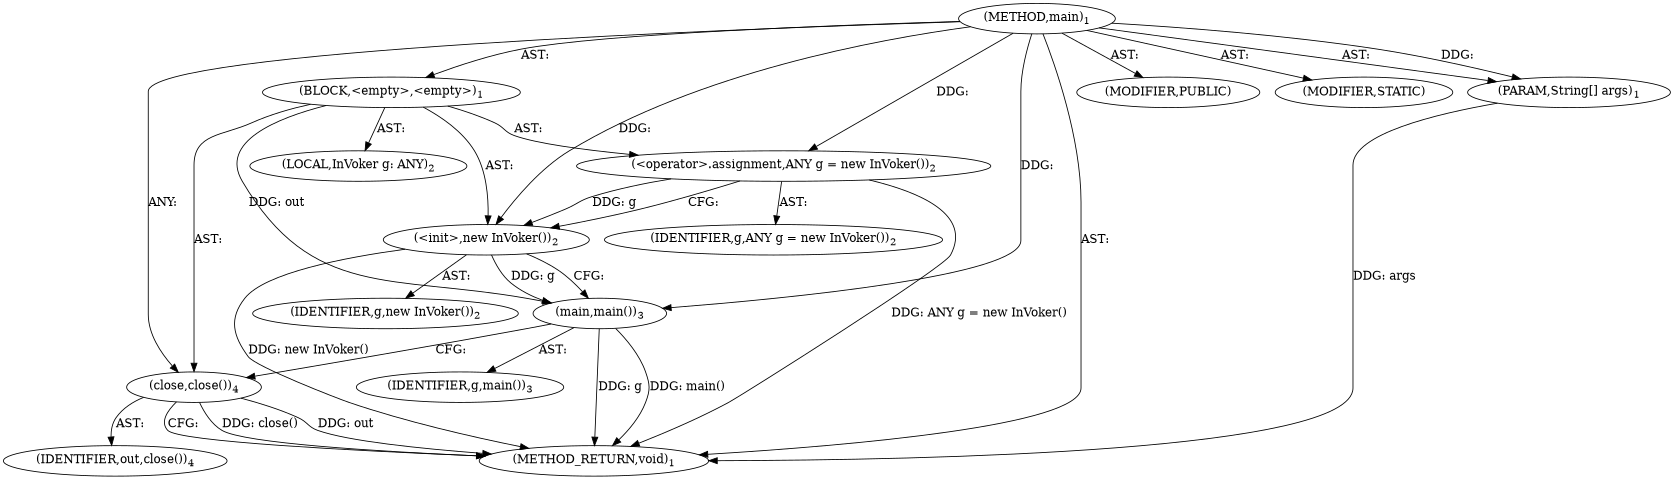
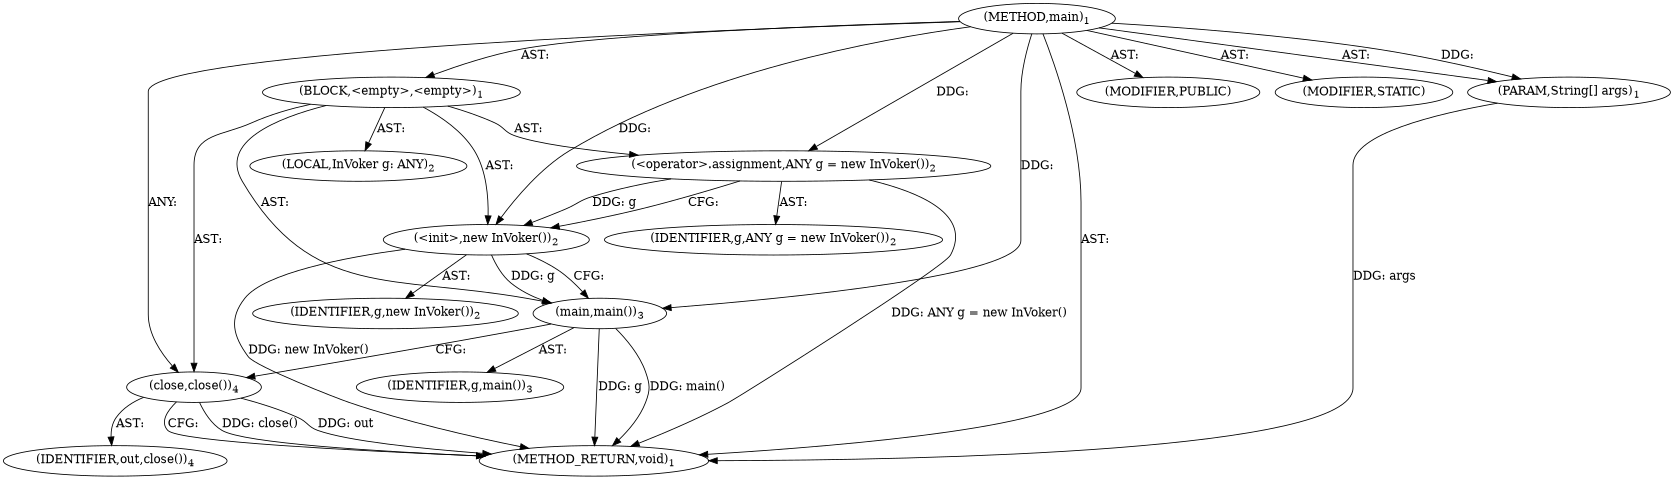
edge "(BLOCK,<empty>,<empty>)" -> "(main,main())": label "DDG: out" -> "AST: "
